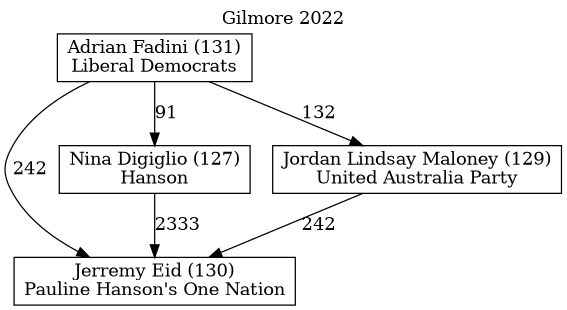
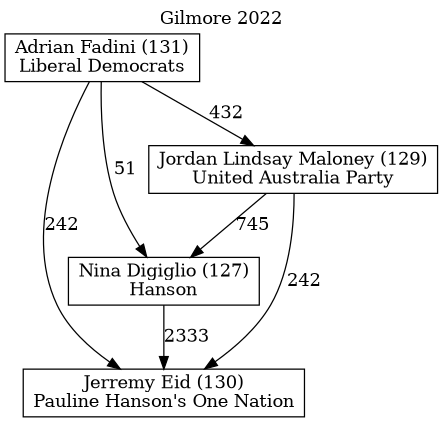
edge "Adrian Fadini (131) Liberal Democrats" -> "Nina Digiglio (127) Hanson": label "91" -> "51"
edge "Adrian Fadini (131) Liberal Democrats" -> "Jordan Lindsay Maloney (129) United Australia Party": label "132" -> "432"
edge "Jordan Lindsay Maloney (129) United Australia Party" -> "Nina Digiglio (127) Hanson": added, label "745"
